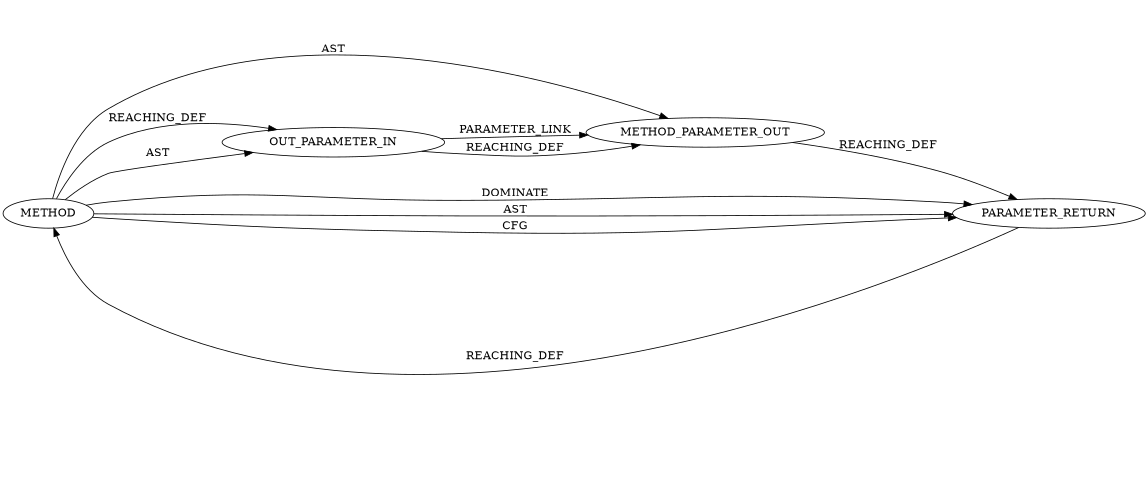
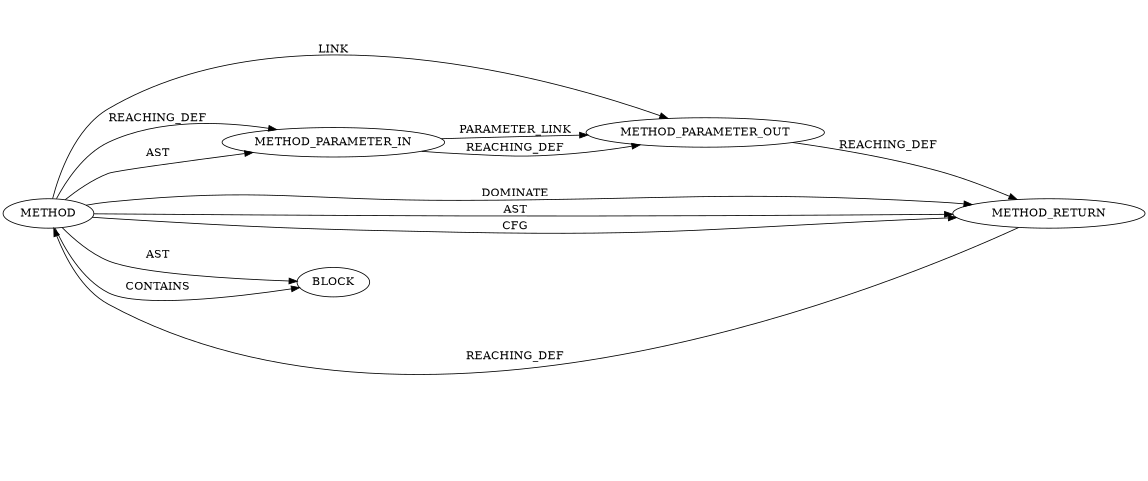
edge "METHOD" -> "METHOD_PARAMETER_OUT": label "AST" -> "LINK"
node "OUT_PARAMETER_IN": label "OUT_PARAMETER_IN" -> "METHOD_PARAMETER_IN"
node "PARAMETER_RETURN": label "PARAMETER_RETURN" -> "METHOD_RETURN"
node "BLOCK": added
